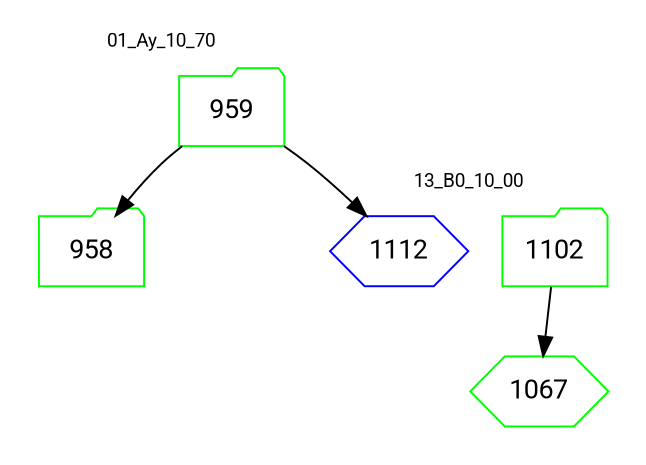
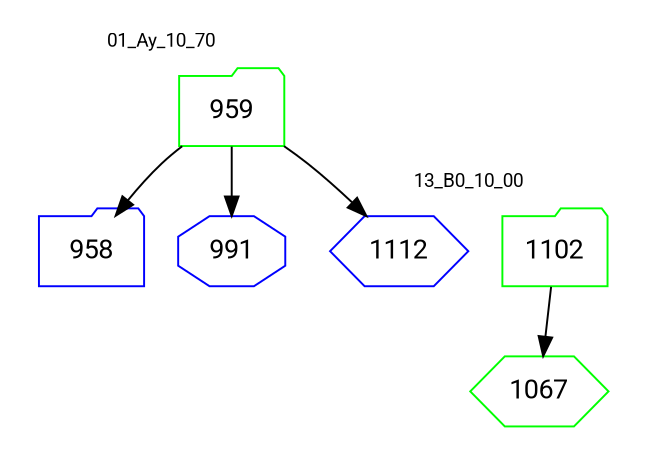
node "958": color green -> blue
node "991": added
